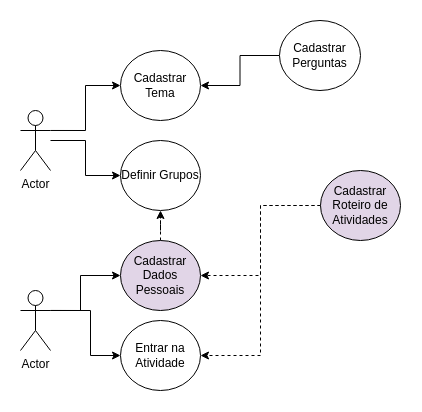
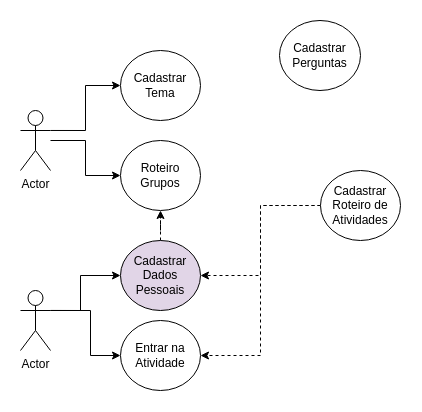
edge "Cadastrar Perguntas" -> "Cadastrar Tema": removed
node "Definir Grupos": label "Definir Grupos" -> "Roteiro Grupos"
node "Cadastrar Roteiro de Atividades": fillcolor #e1d5e7 -> #ffffff
